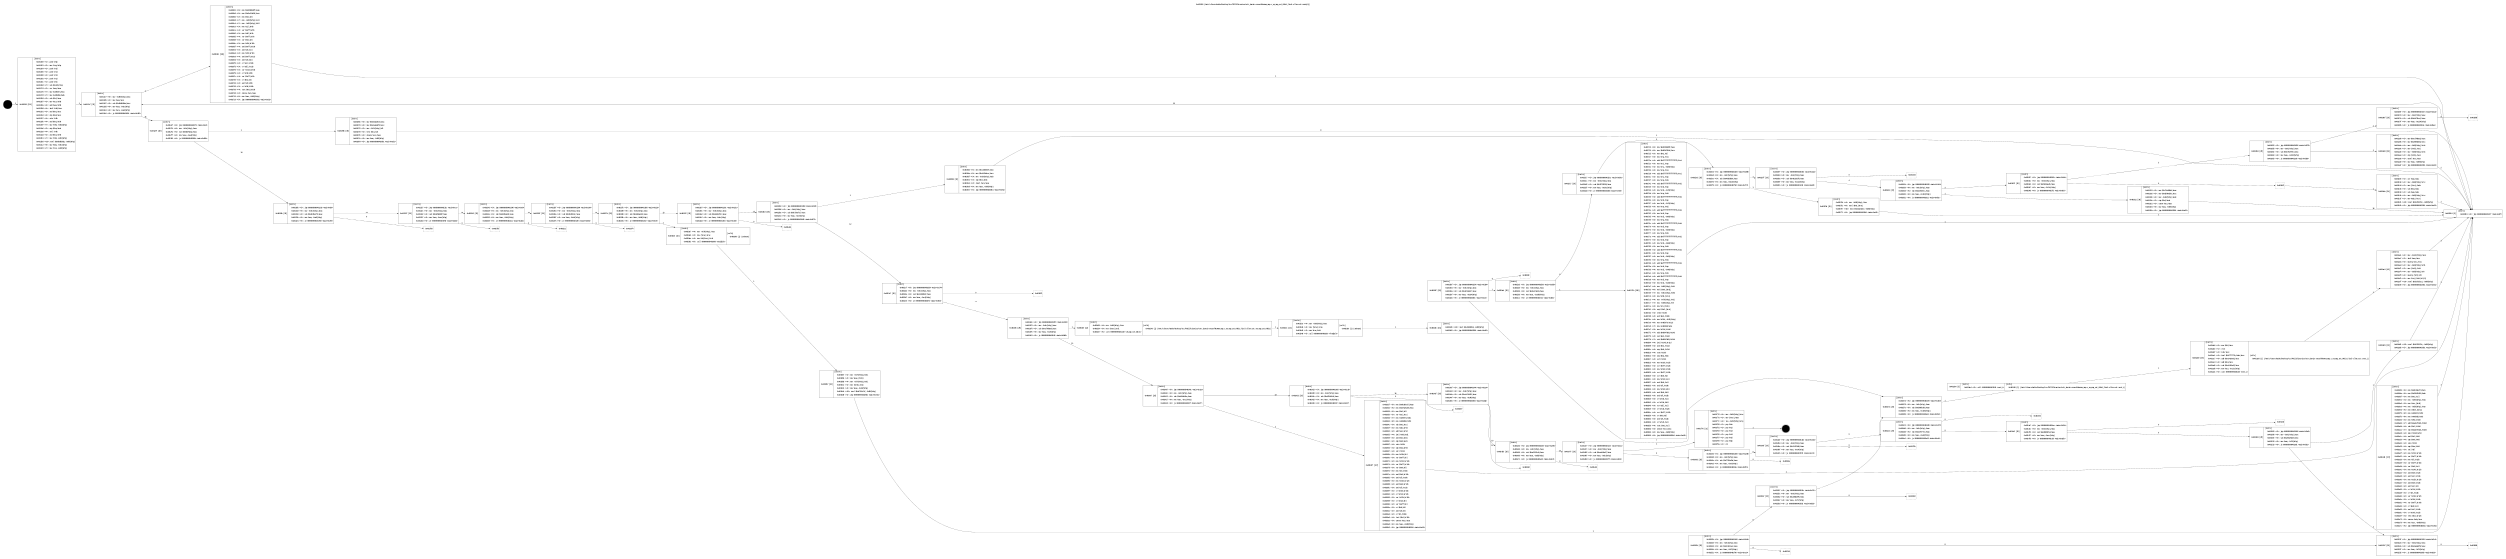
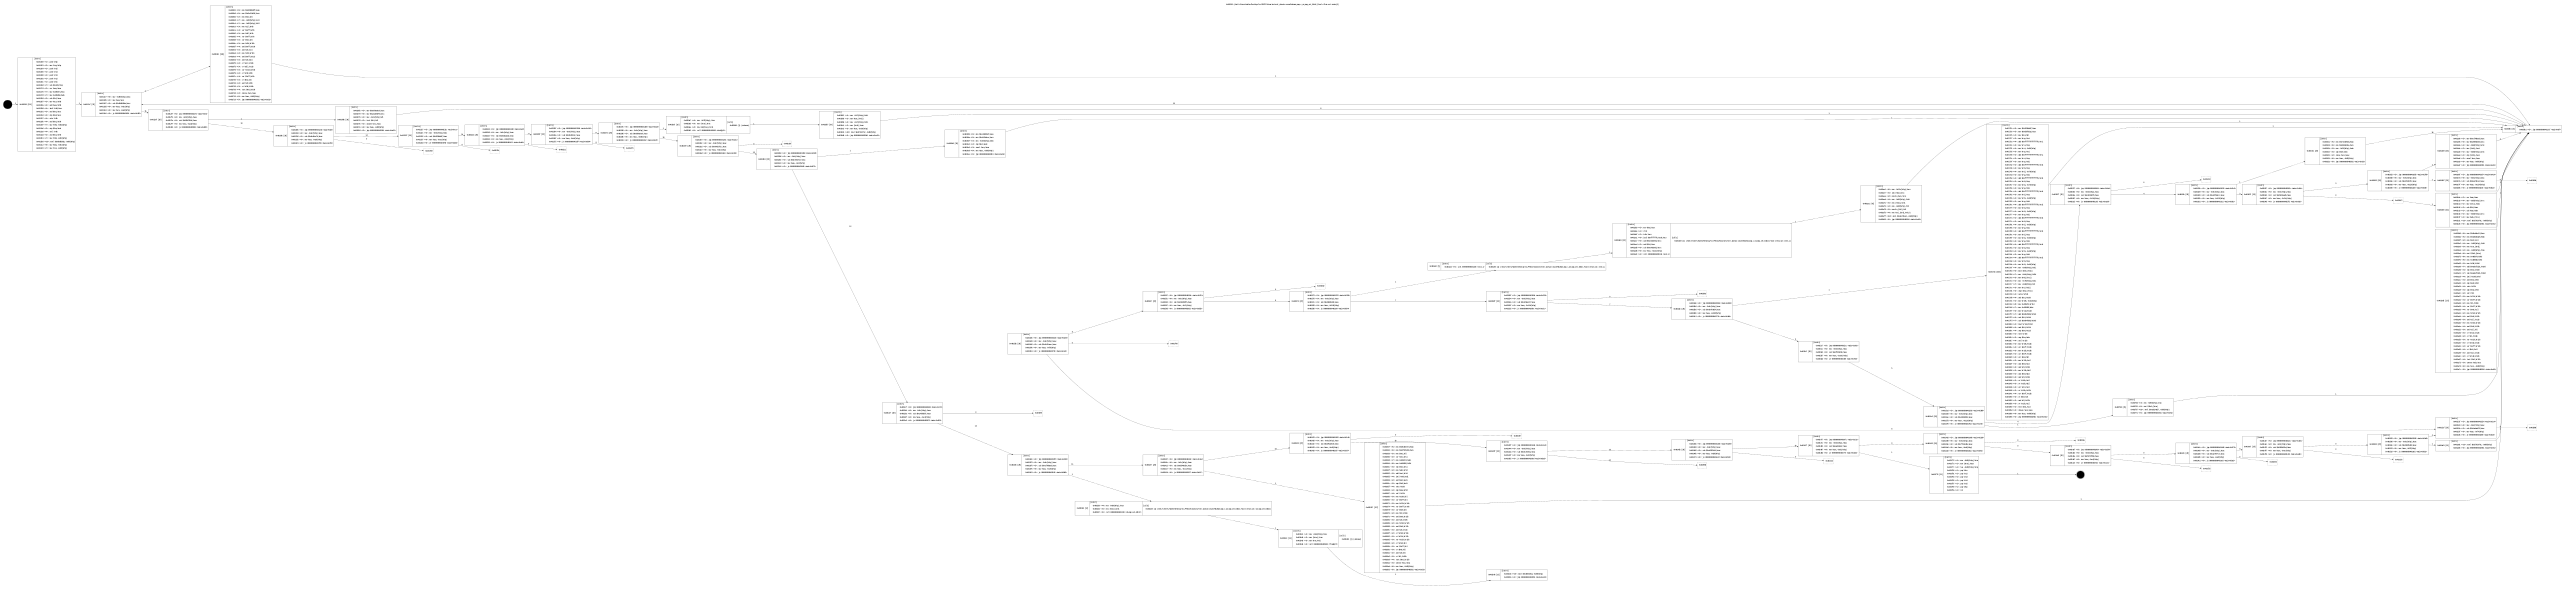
edge "0x40158f [28]" -> "0x401573 [28]": reversed
